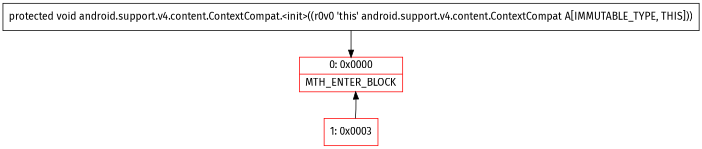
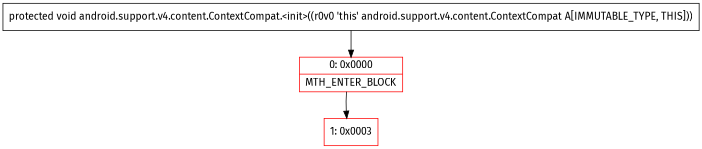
edge "1: 0x0003" -> "0: 0x0000": reversed
